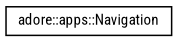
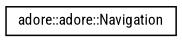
node "adore::apps::Navigation": label "adore::apps::Navigation" -> "adore::adore::Navigation"
